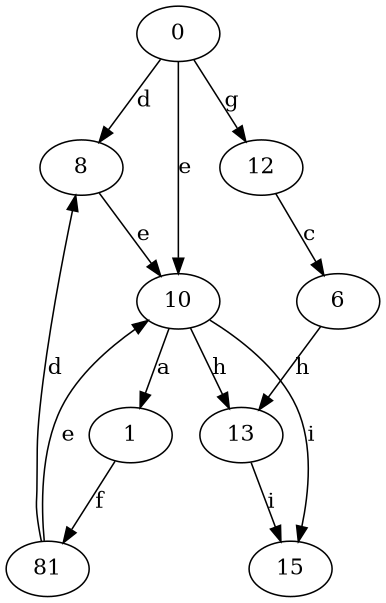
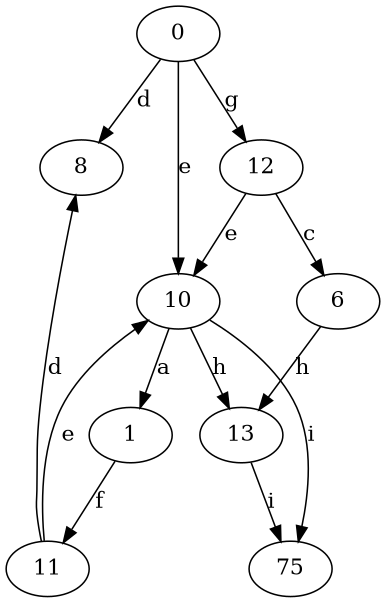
edge "8" -> "10": now "12" -> "10"
node "81": label "81" -> "11"
node "15": label "15" -> "75"
